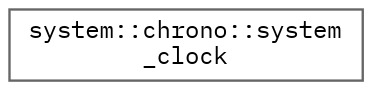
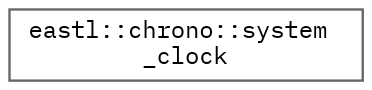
node "system::chrono::system _clock": label "system::chrono::system _clock" -> "eastl::chrono::system _clock"
